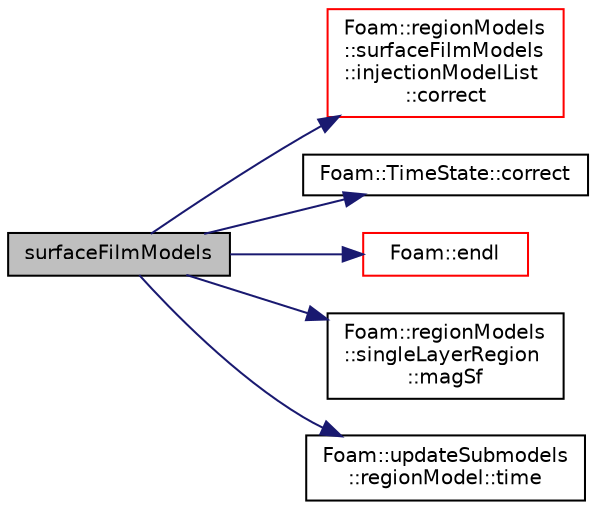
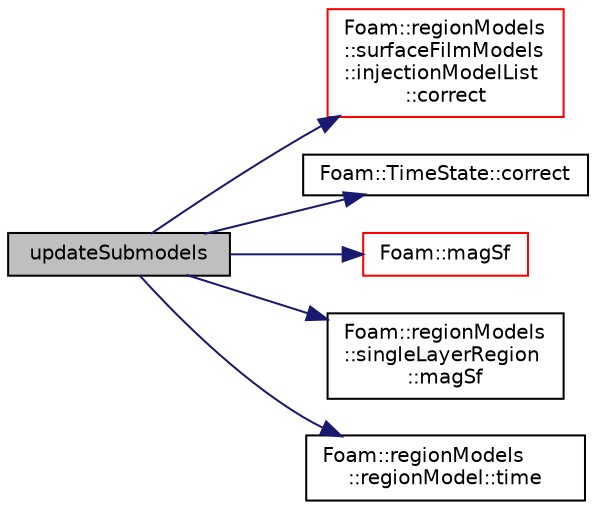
node "surfaceFilmModels": label "surfaceFilmModels" -> "updateSubmodels"
node "Foam::endl": label "Foam::endl" -> "Foam::magSf"
node "Foam::updateSubmodels ::regionModel::time": label "Foam::updateSubmodels ::regionModel::time" -> "Foam::regionModels ::regionModel::time"
